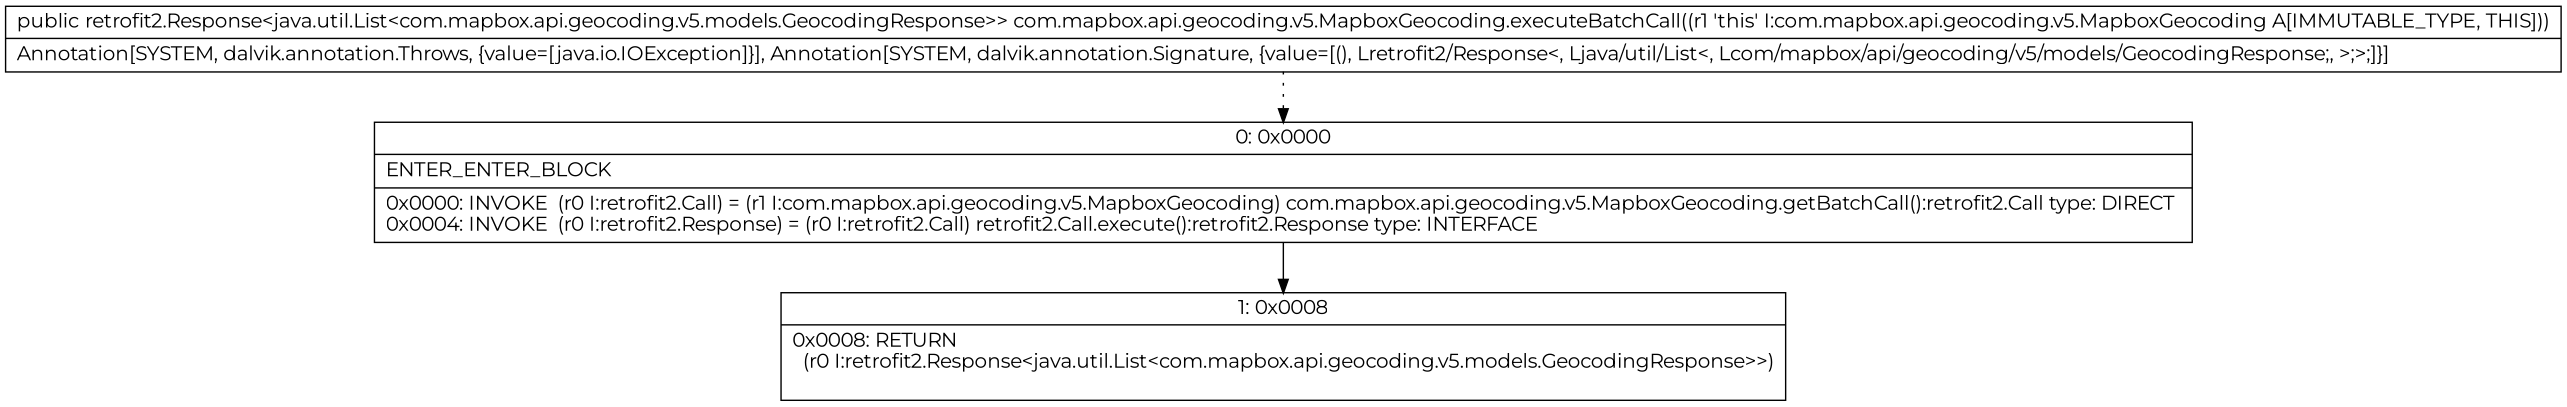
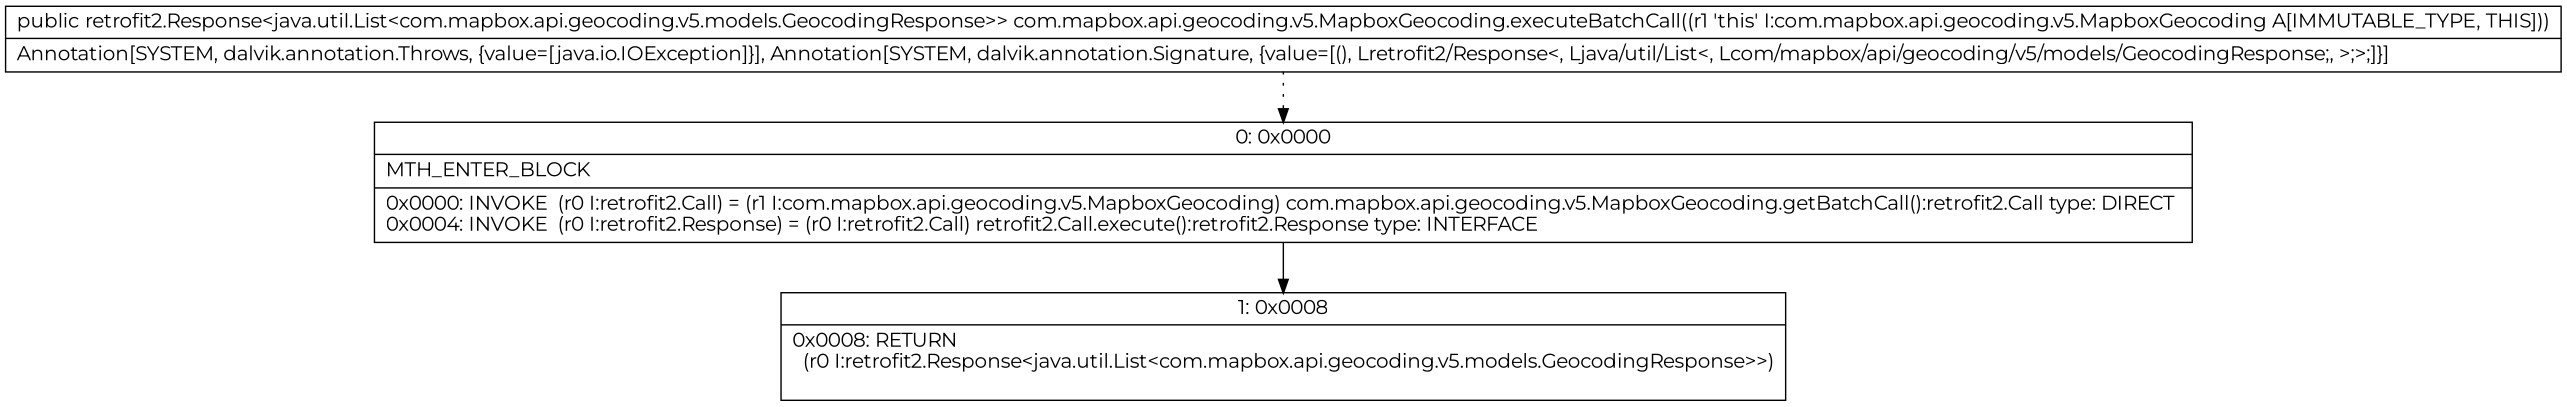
node "0: 0x0000": text "ENTER_ENTER_BLOCK" -> "MTH_ENTER_BLOCK"
